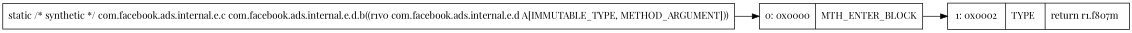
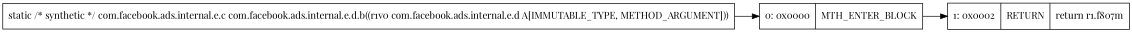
node "1: 0x0002": text "TYPE" -> "RETURN"
